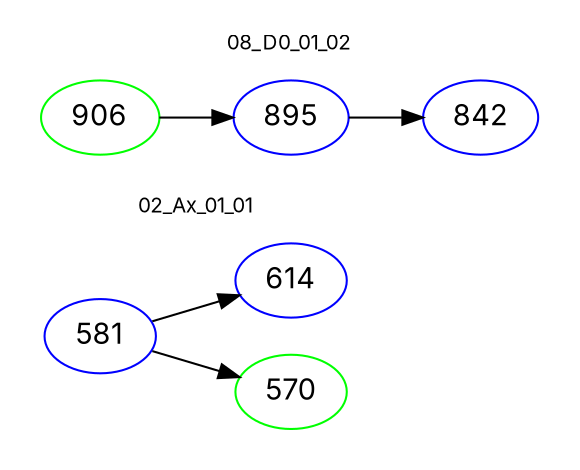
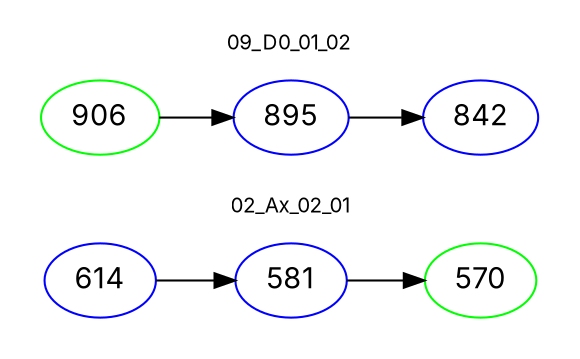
cluster "08_D0_01_02": label "08_D0_01_02" -> "09_D0_01_02"
cluster "02_Ax_01_01": label "02_Ax_01_01" -> "02_Ax_02_01"
edge "581" -> "614": reversed
